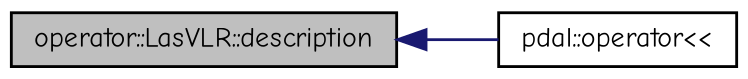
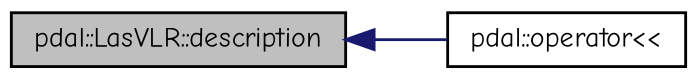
node "operator::LasVLR::description": label "operator::LasVLR::description" -> "pdal::LasVLR::description"
